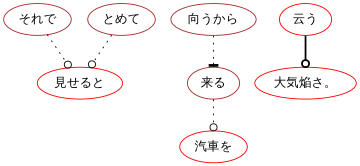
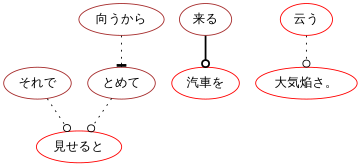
edge "云う" -> "大気焔さ。": style bold -> dotted
edge "向うから" -> "来る": now "向うから" -> "とめて"
edge "来る" -> "汽車を": style dotted -> bold
